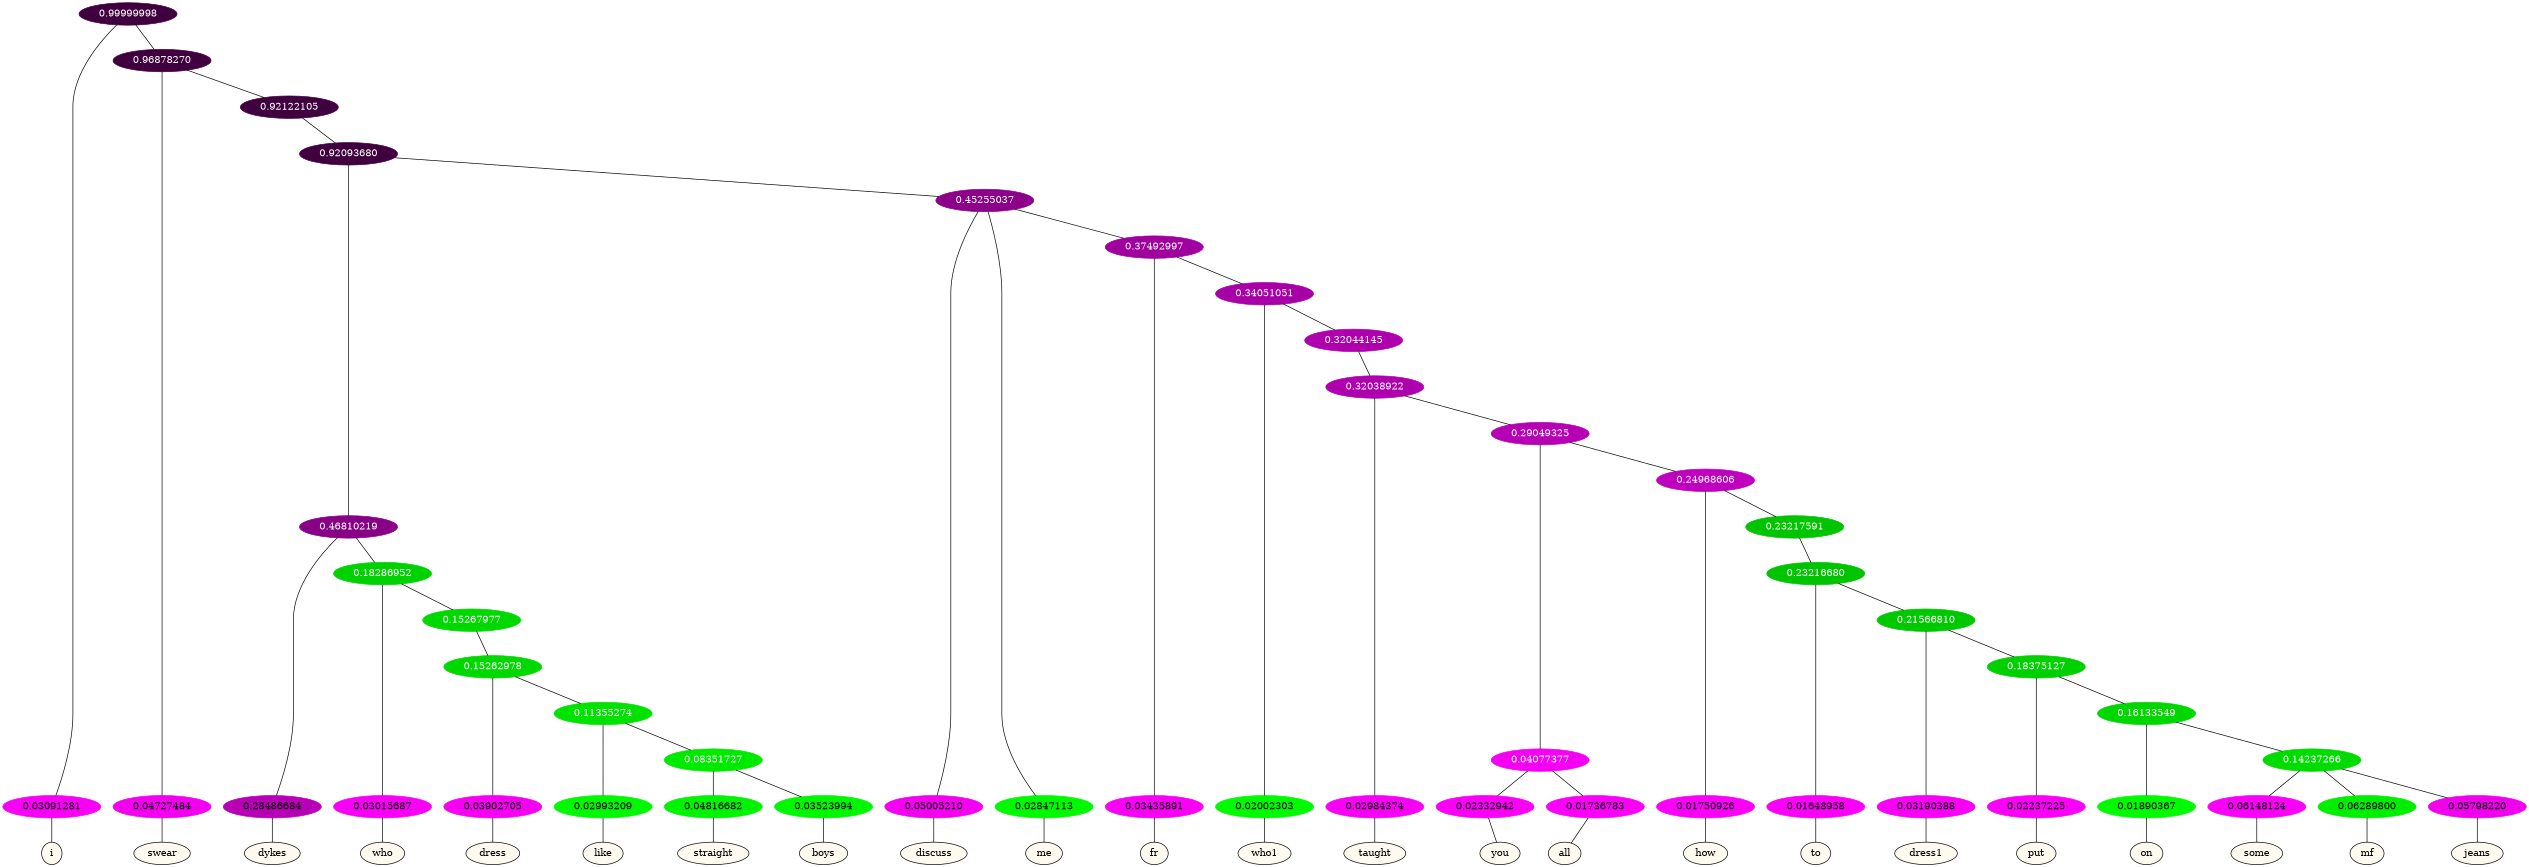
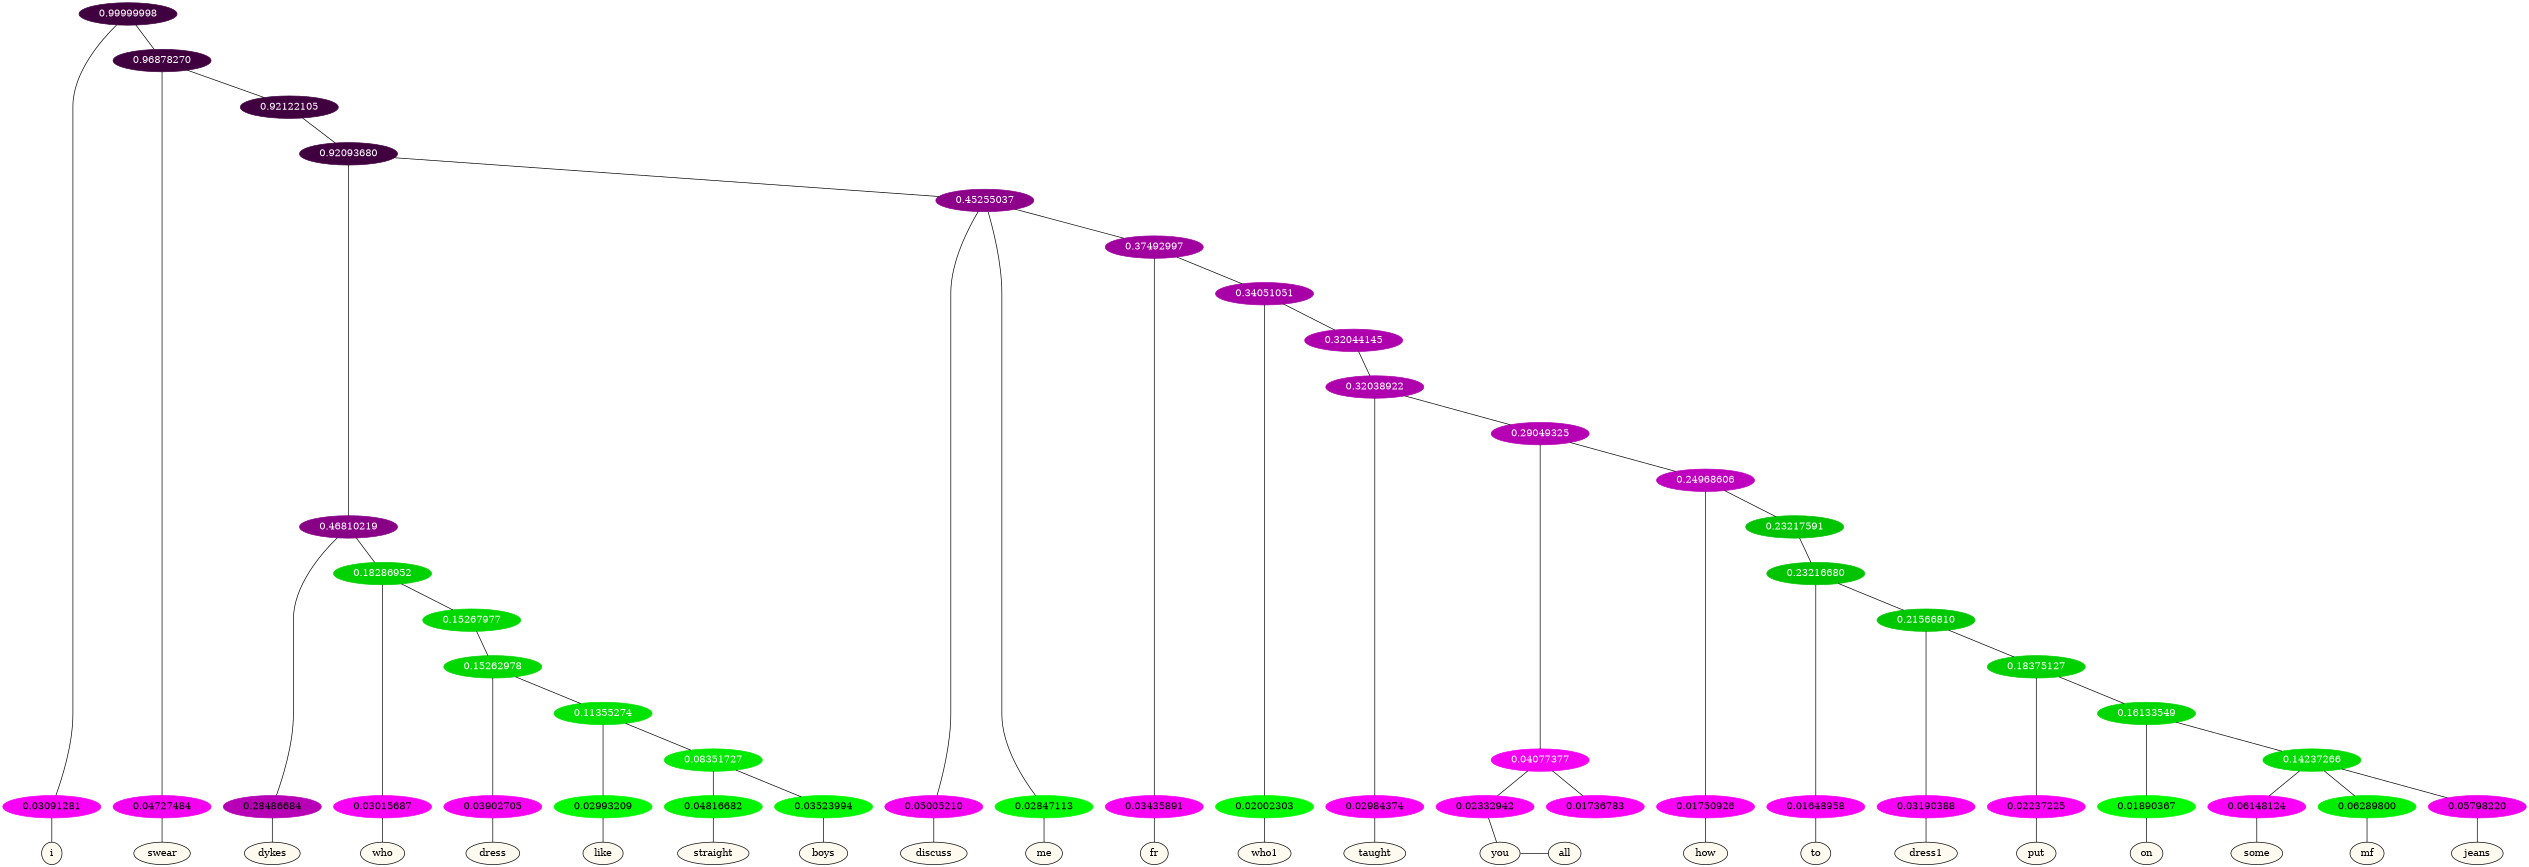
edge "0.01736783" -- "all": now "you" -- "all"
